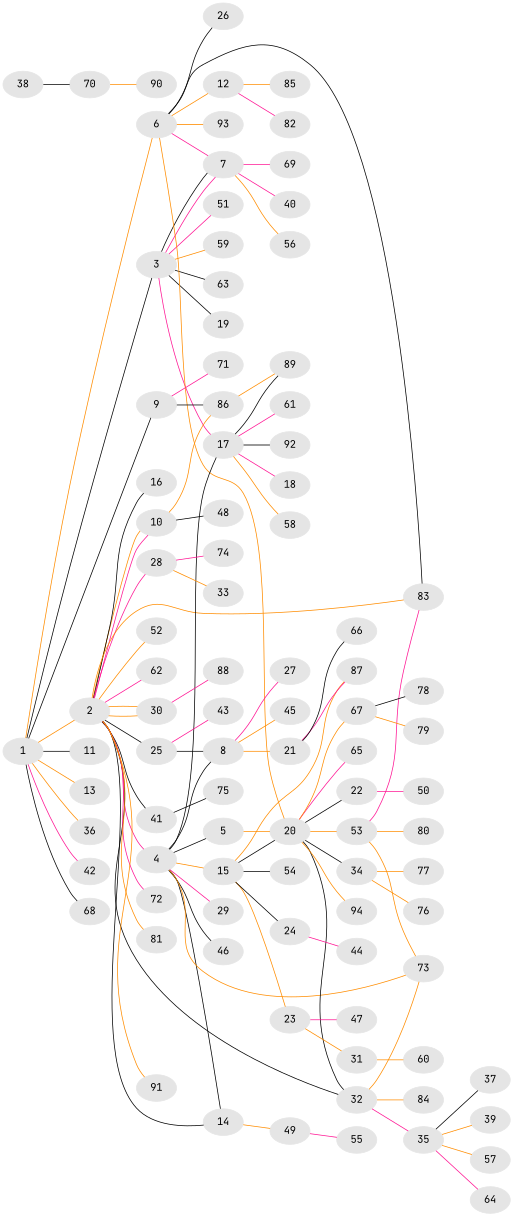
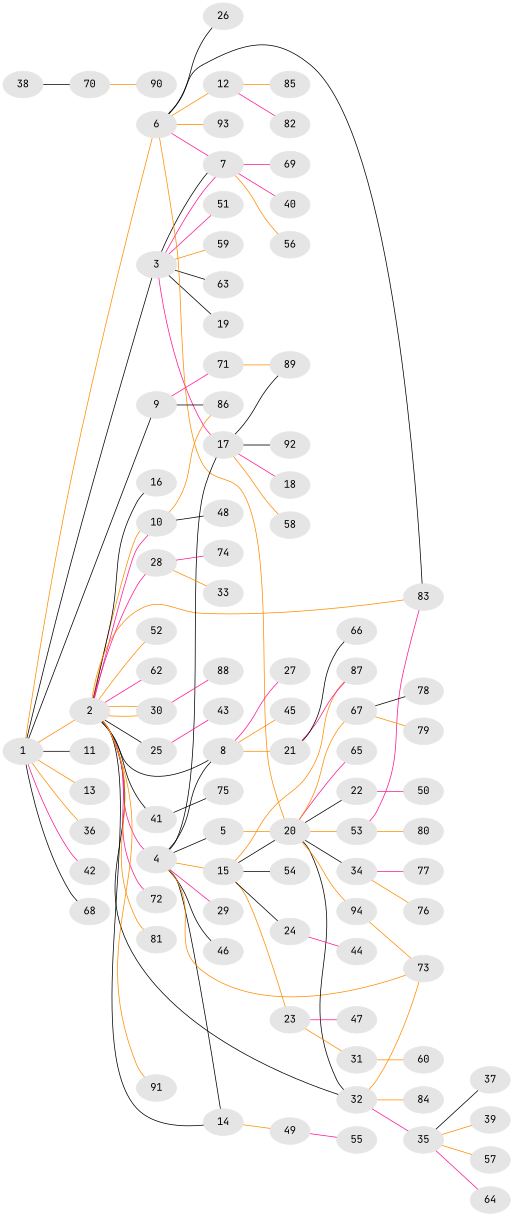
edge "89" -- "86": now "89" -- "71"
node "61": removed
edge "25" -- "8": now "2" -- "8"
edge "34" -- "77": color darkorange -> deeppink
edge "53" -- "73": now "94" -- "73"
